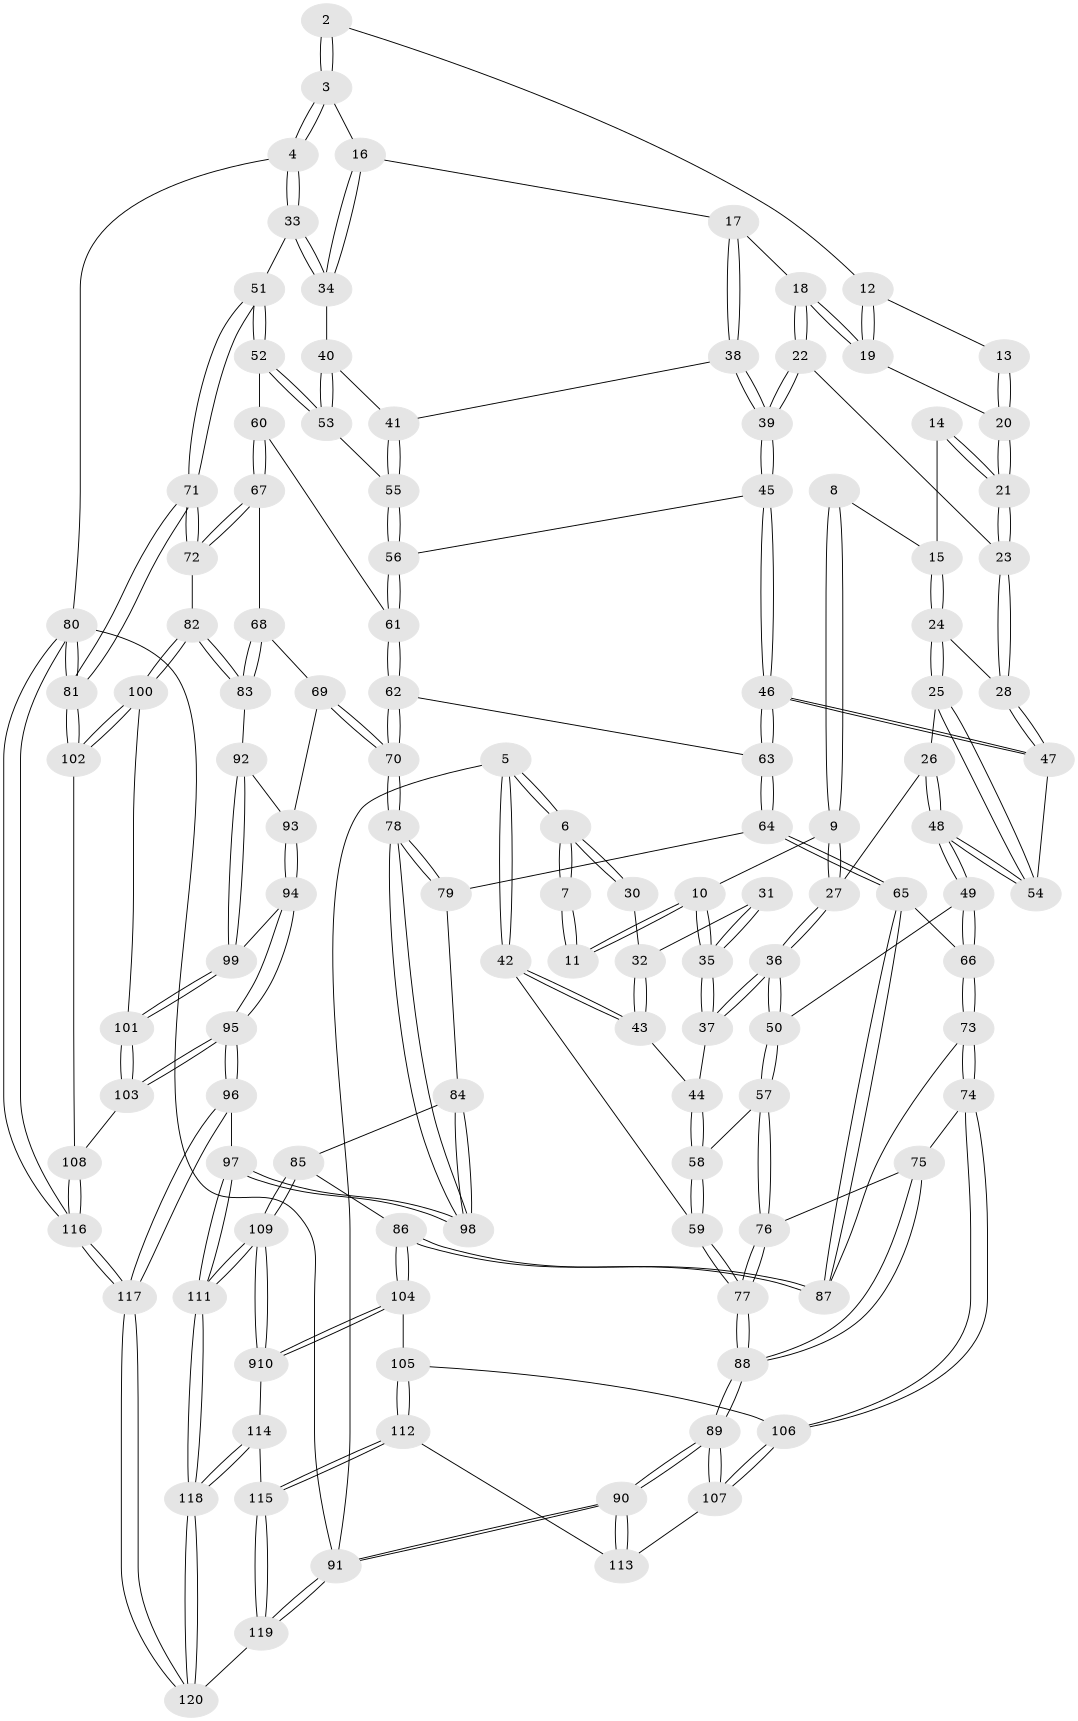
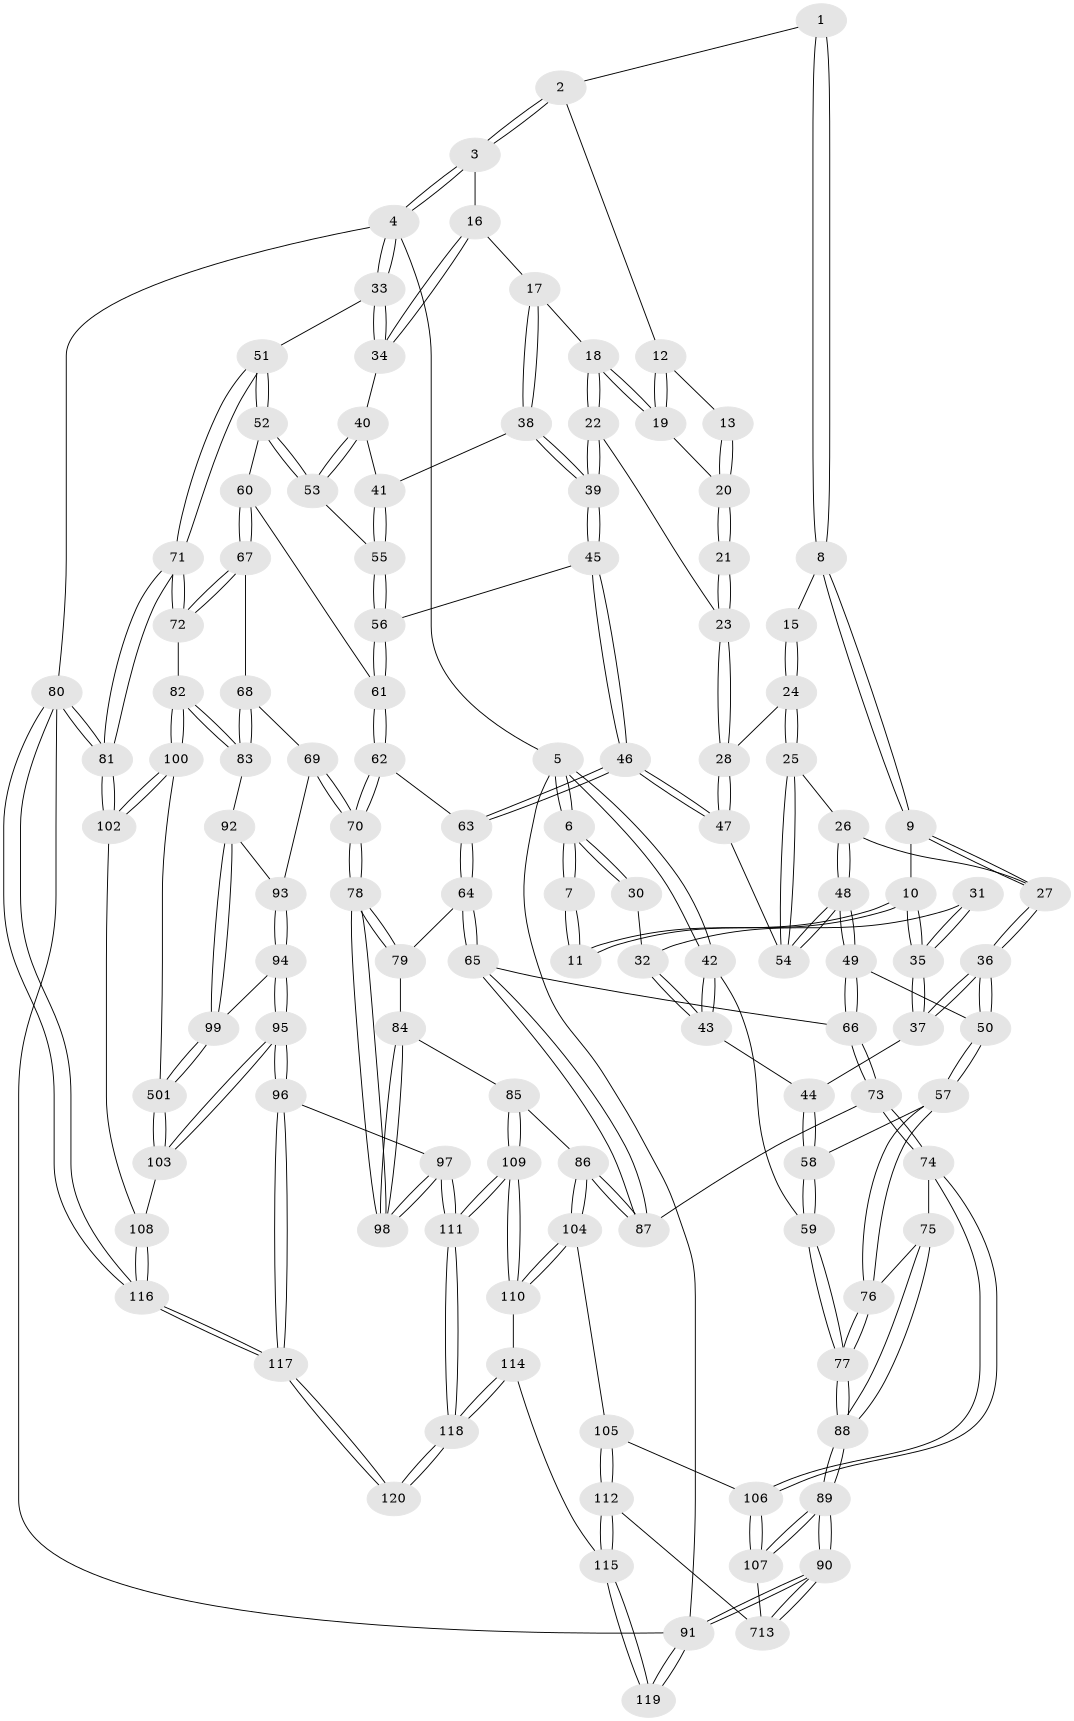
node "1": added
node "14": removed
edge "4" -- "5": added
node "101": label "101" -> "501"
node "910": label "910" -> "110"
node "113": label "113" -> "713"
edge "119" -- "120": removed
